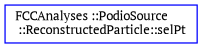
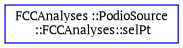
node "FCCAnalyses ::PodioSource ::ReconstructedParticle::selPt": label "FCCAnalyses ::PodioSource ::ReconstructedParticle::selPt" -> "FCCAnalyses ::PodioSource ::FCCAnalyses::selPt"
